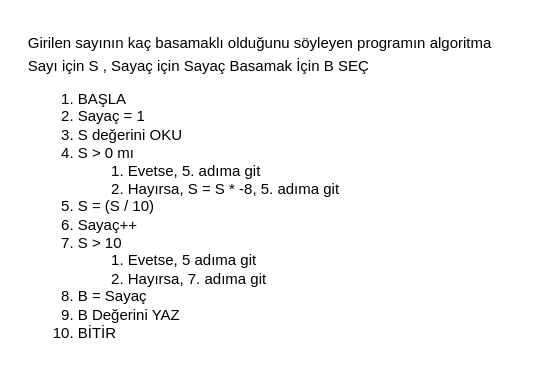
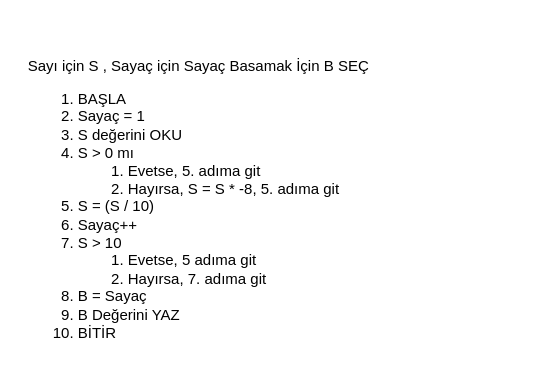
node "Girilen sayının kaç basamaklı olduğunu söyleyen programın algoritma": removed
